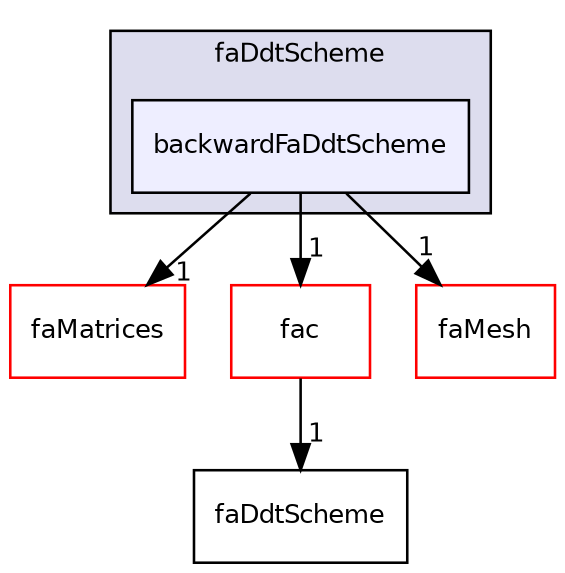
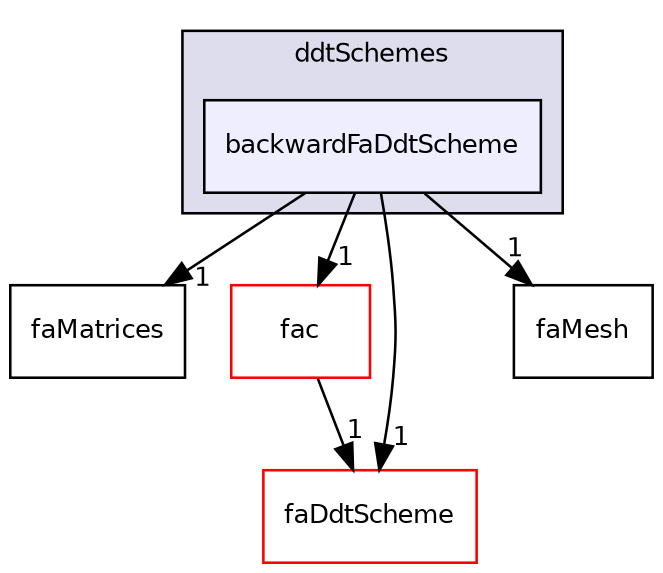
cluster "faDdtScheme": label "faDdtScheme" -> "ddtSchemes"
edge "backwardFaDdtScheme" -> "faDdtScheme": added
node "faMatrices": color red -> black
node "faMesh": color red -> black
node "faDdtScheme": color black -> red
